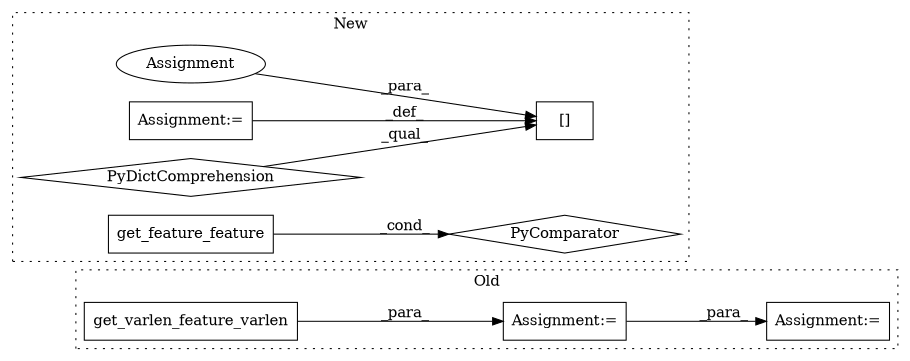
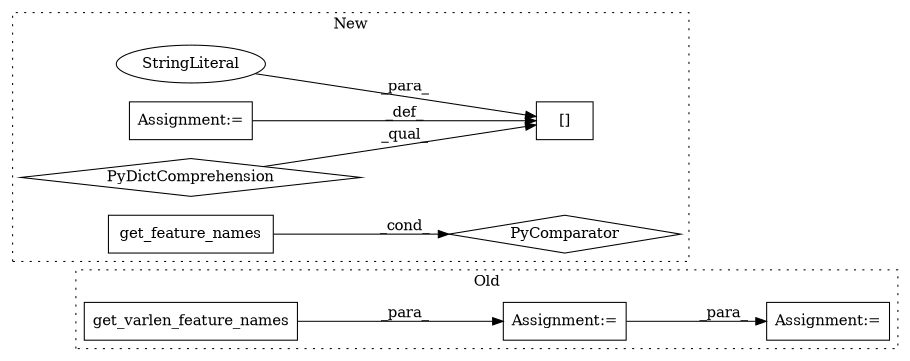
node "Assignment": label "Assignment" -> "StringLiteral"
node "get_feature_feature": label "get_feature_feature" -> "get_feature_names"
node "get_varlen_feature_varlen": label "get_varlen_feature_varlen" -> "get_varlen_feature_names"
